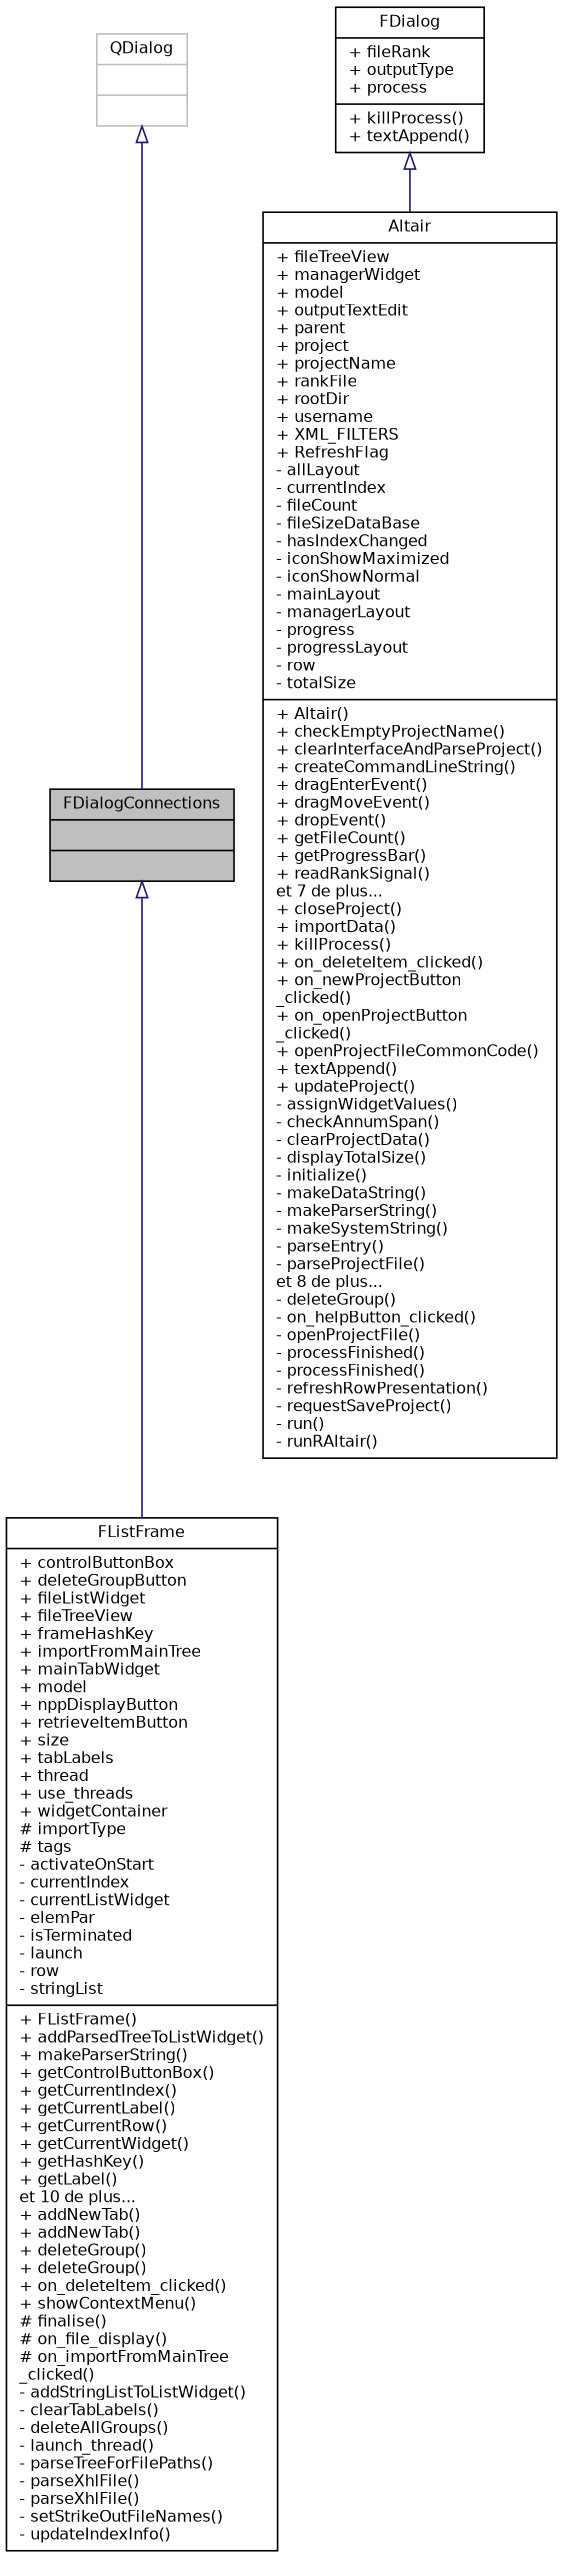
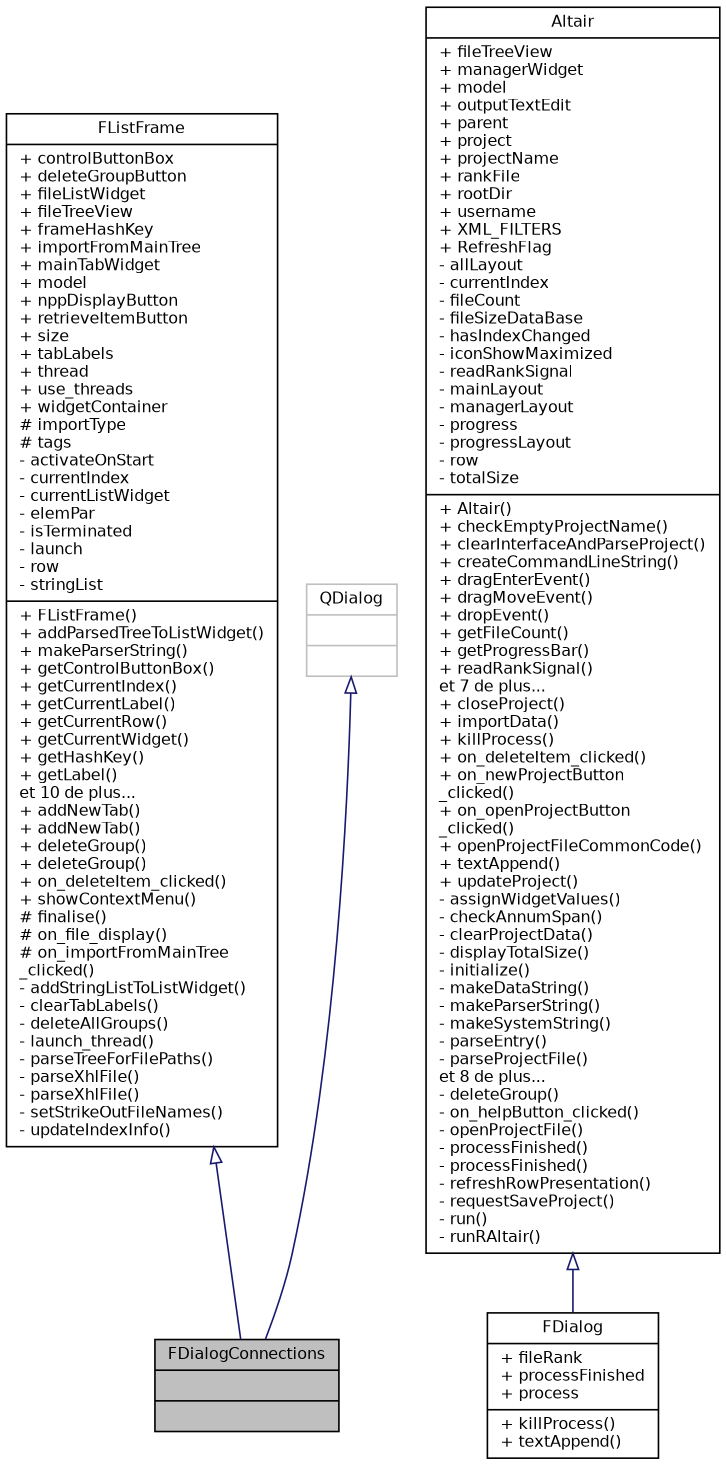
node "FDialog": text "+ outputType" -> "+ processFinished"
edge "Altair" -> "FDialog": reversed
node "Altair": text "- iconShowNormal" -> "- readRankSignal"
edge "FListFrame" -> "FDialogConnections": reversed
